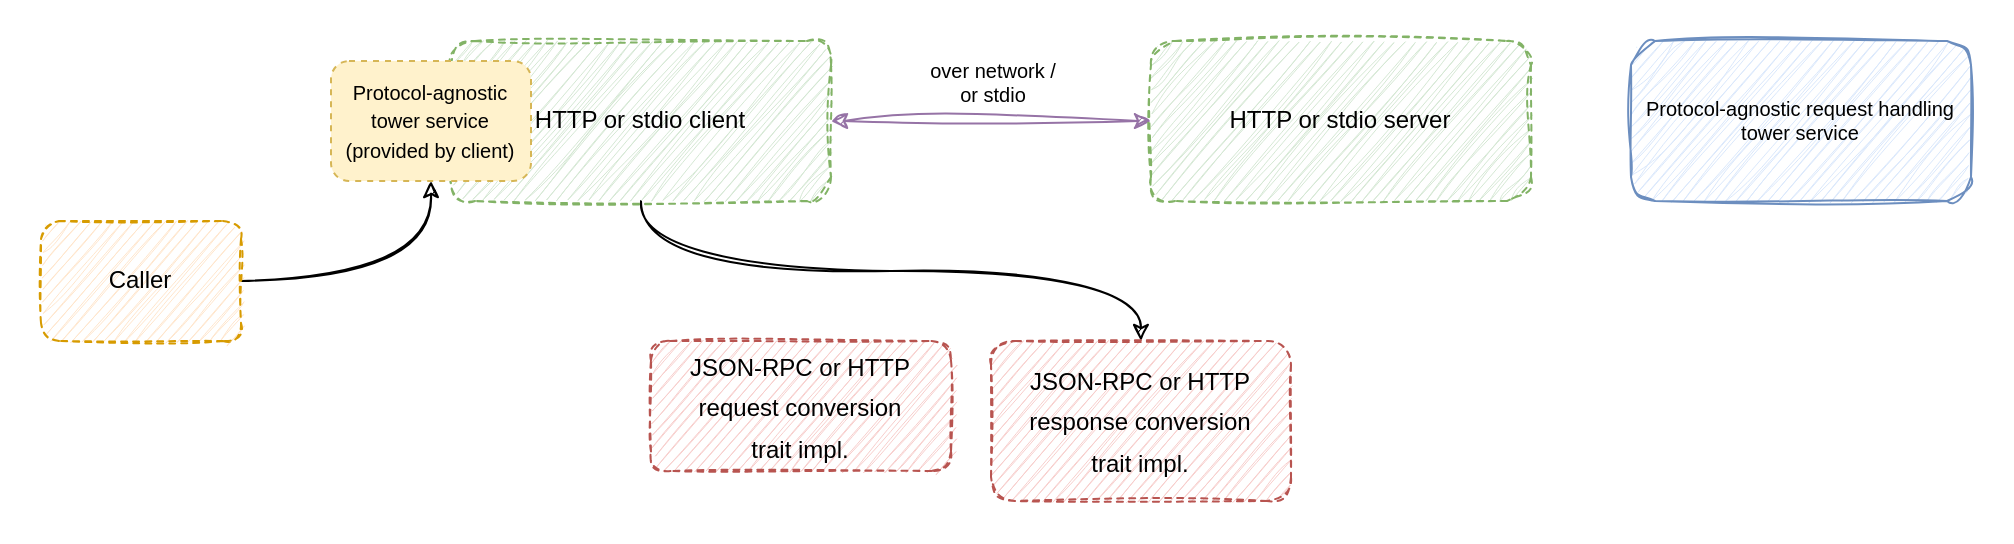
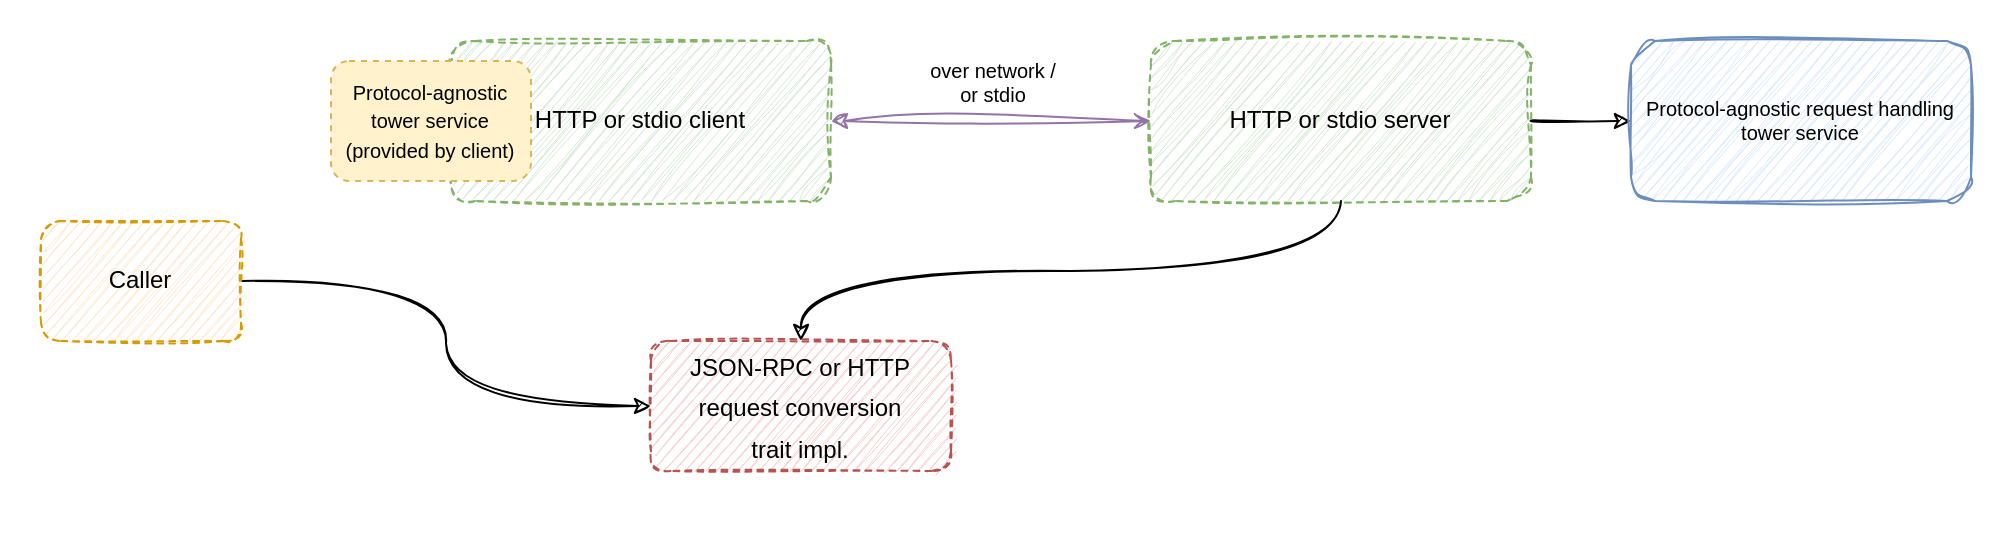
edge "HTTP or stdio client" -- "HTTP or stdio server": arrowhead classic -> open
edge "HTTP or stdio server" -> "Protocol-agnostic request handling tower service": added
edge "Caller" -> "Protocol-agnostic tower service (provided by client)": now "Caller" -> "JSON-RPC or HTTP request conversion trait impl."
edge "HTTP or stdio client" -> "JSON-RPC or HTTP response conversion trait impl.": removed
edge "HTTP or stdio server" -> "JSON-RPC or HTTP request conversion trait impl.": added
node "JSON-RPC or HTTP response conversion trait impl.": removed
